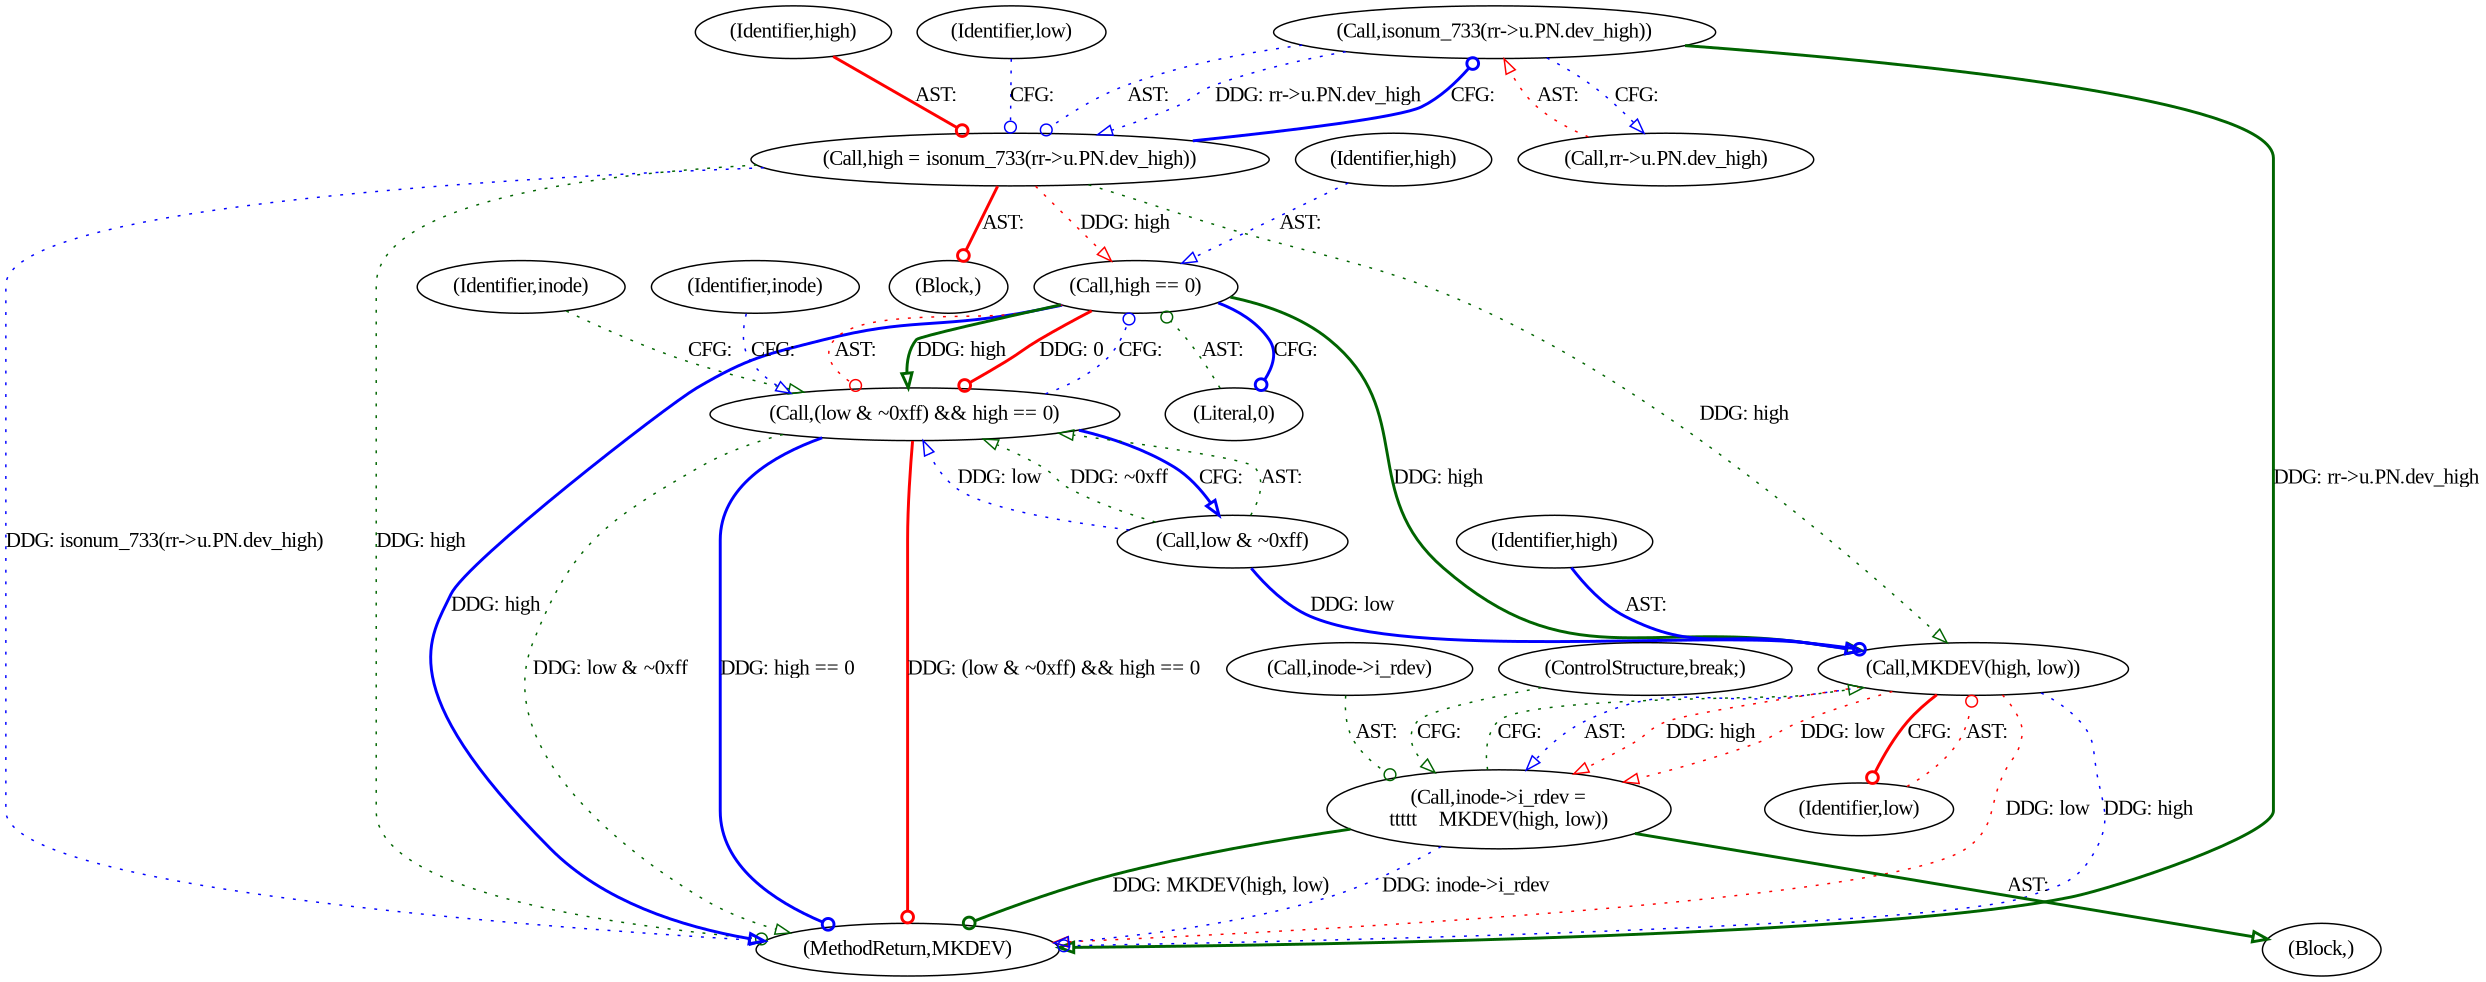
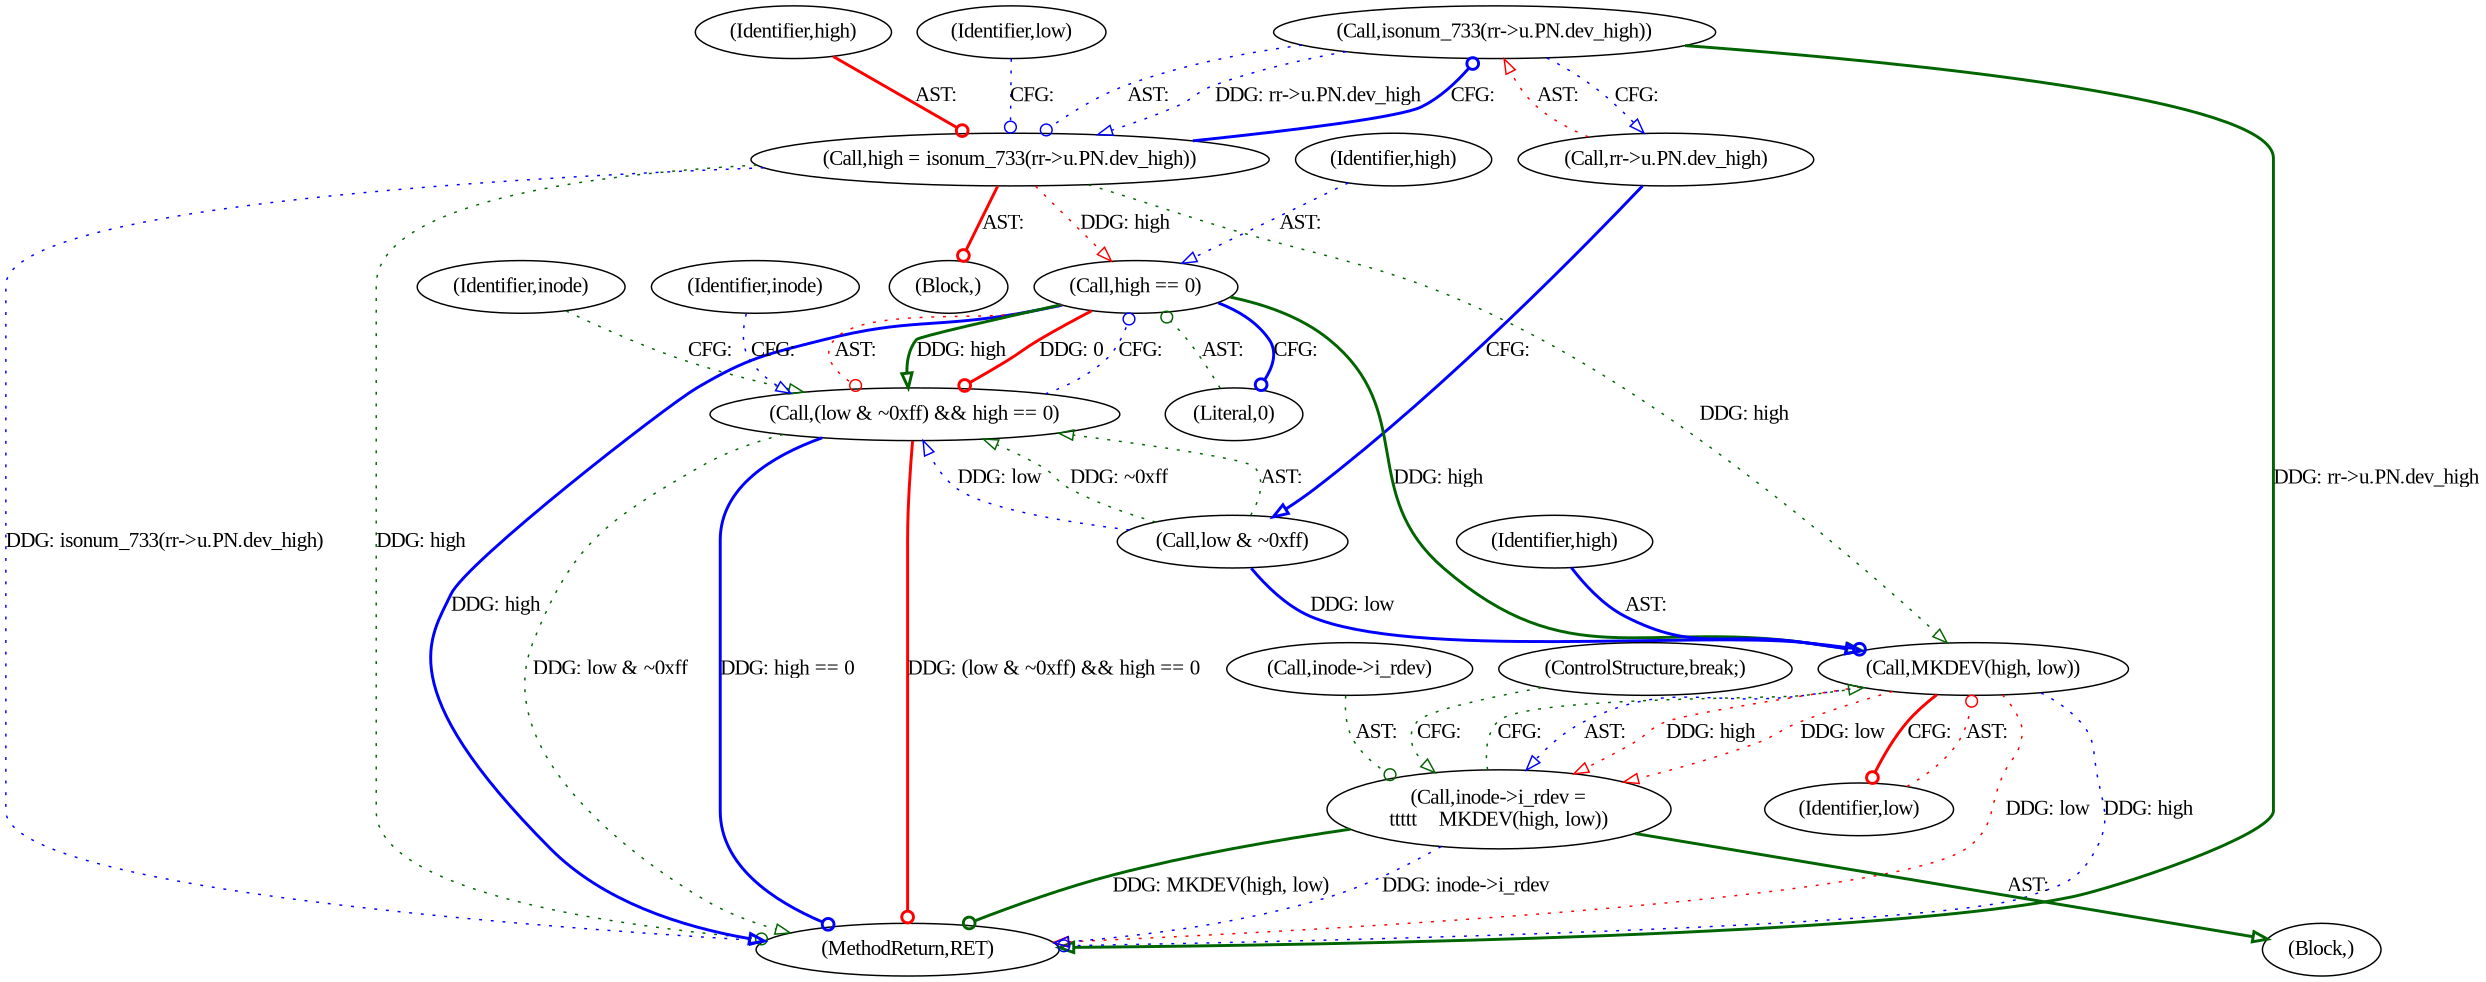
edge "(Call,(low & ~0xff) && high == 0)" -> "(Call,low & ~0xff)": now "(Call,rr->u.PN.dev_high)" -> "(Call,low & ~0xff)"
node "(MethodReturn,MKDEV)": label "(MethodReturn,MKDEV)" -> "(MethodReturn,RET)"
